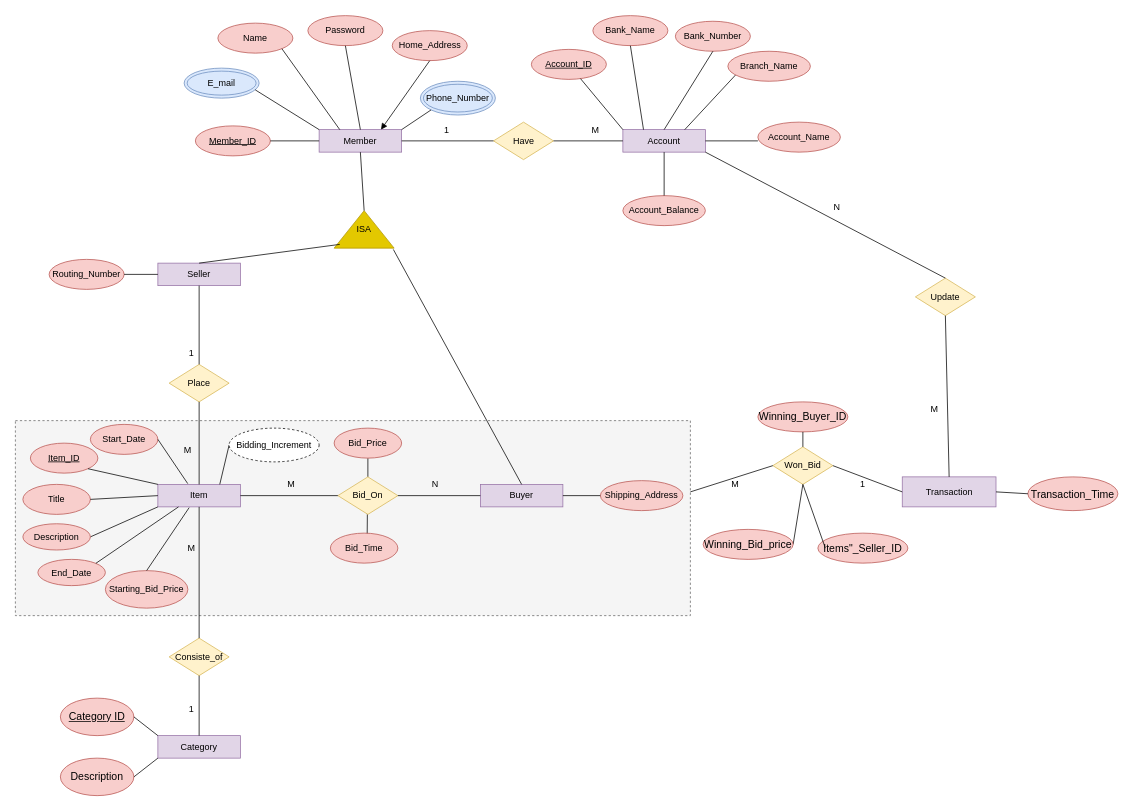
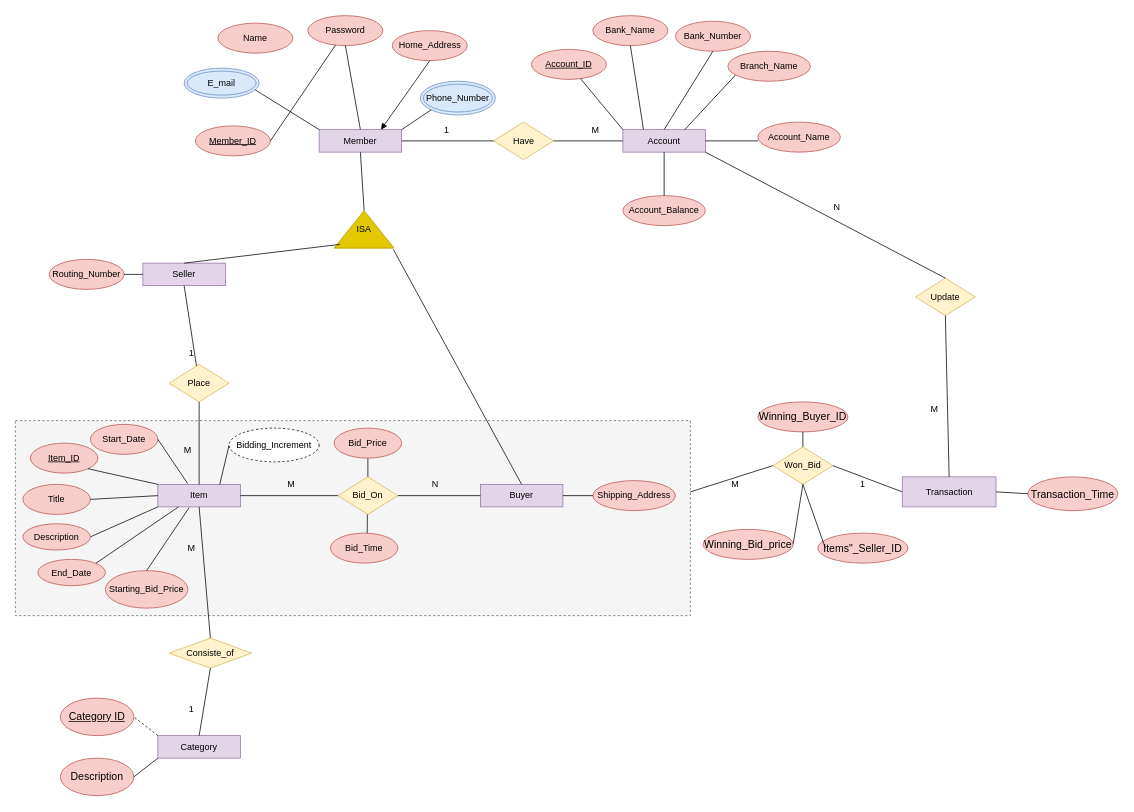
edge "Name" -- "Member": removed
edge "Member_ID" -- "Member": now "Member_ID" -- "Password"
node "Seller": moved (199, 274) -> (184, 274)
node "Shipping_Address": moved (642, 495) -> (634, 495)
node "Consiste_of": size 60x38 -> 83x30
edge "Category ID" -- "Category": style solid -> dashed
